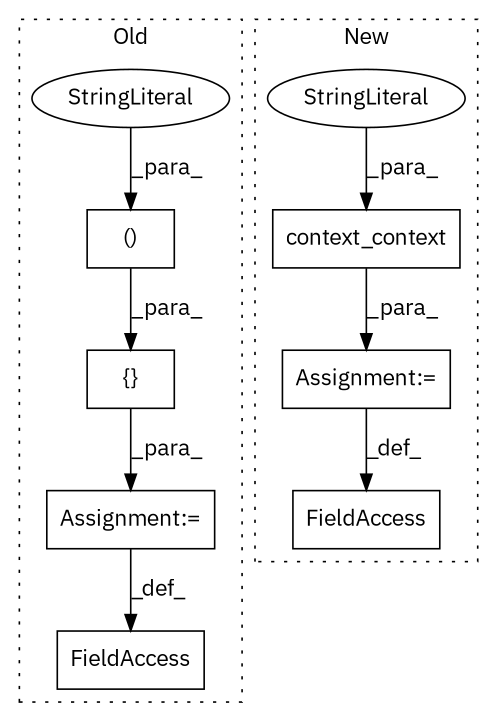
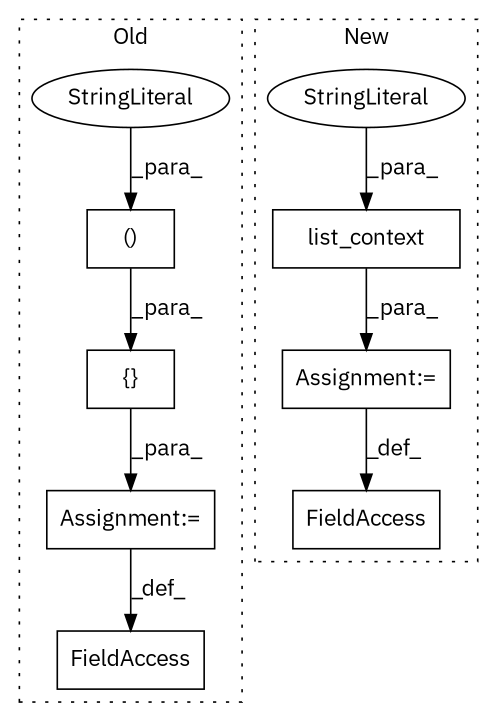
node "context_context": label "context_context" -> "list_context"
